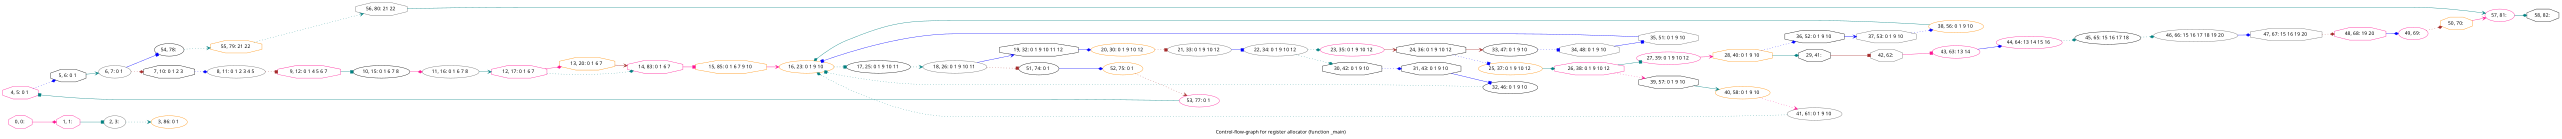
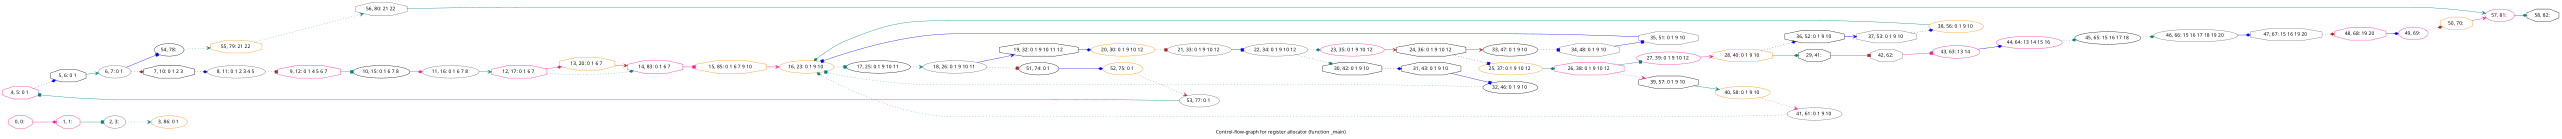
node "53, 77: 0 1": color deeppink -> gray40
